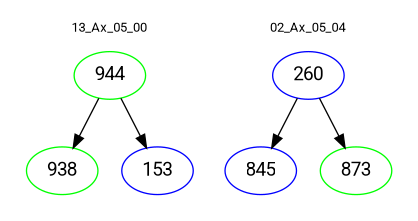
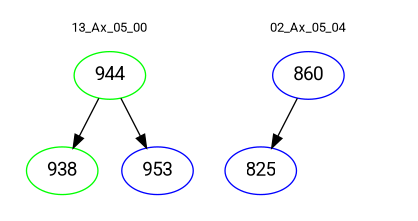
node "260": label "260" -> "860"
node "153": label "153" -> "953"
node "845": label "845" -> "825"
node "873": removed
